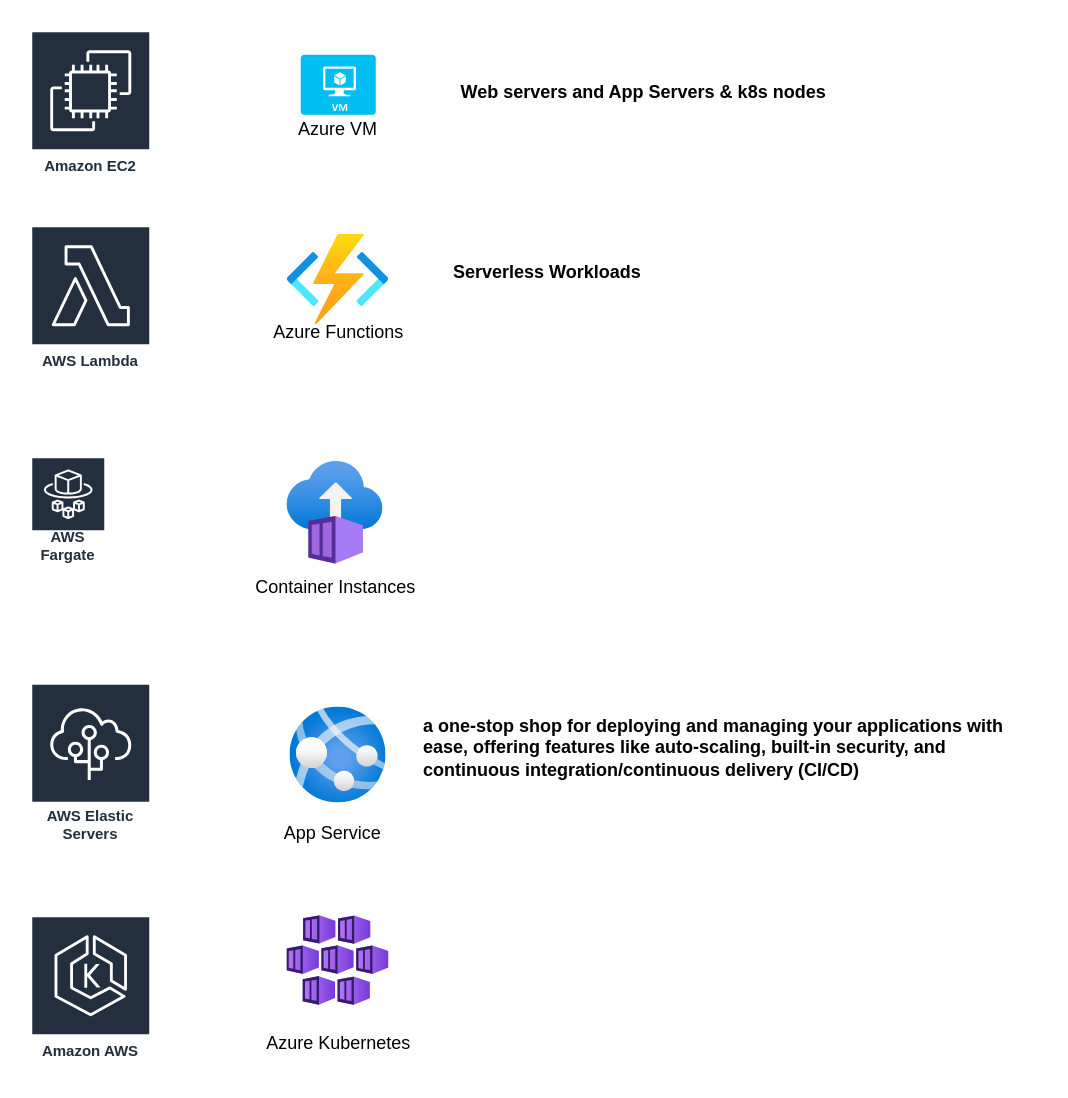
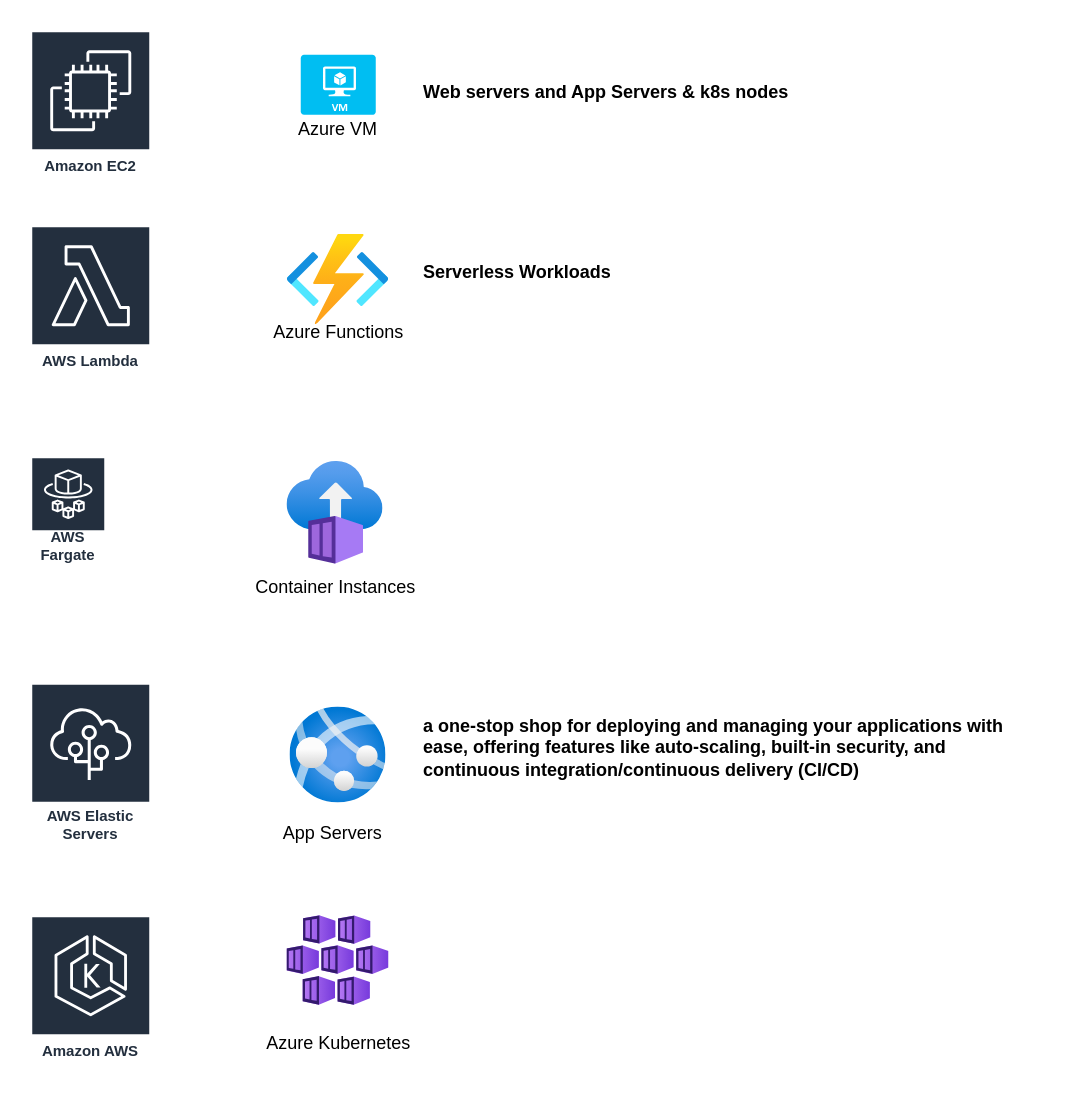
node "Web servers and App Servers & k8s nodes": moved (661, 92) -> (623, 92)
node "Serverless Workloads": moved (653, 272) -> (623, 272)
node "App Service": label "App Service" -> "App Servers"
